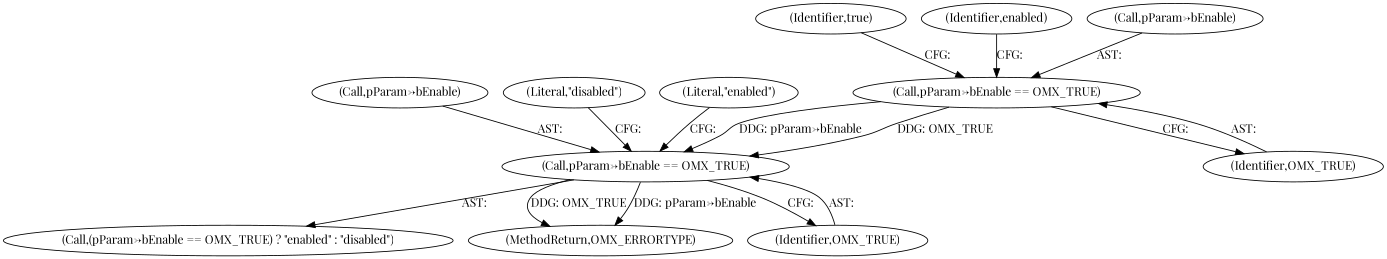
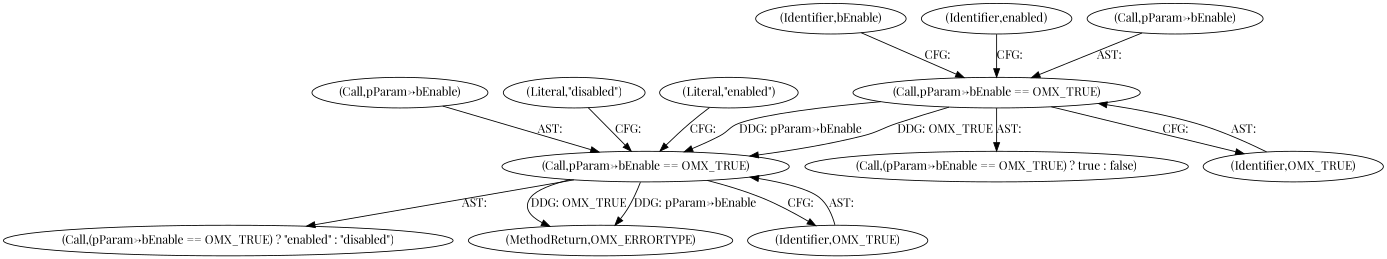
node "(Identifier,true)": label "(Identifier,true)" -> "(Identifier,bEnable)"
node "(Call,(pParam->bEnable == OMX_TRUE) ? true : false)": added
